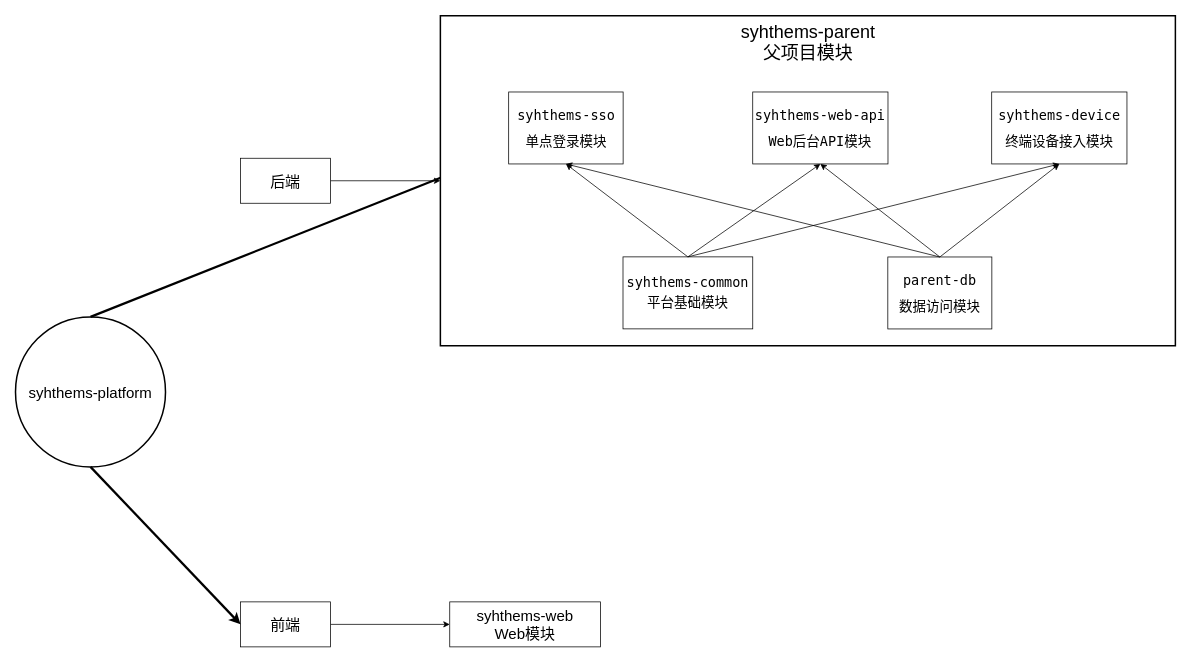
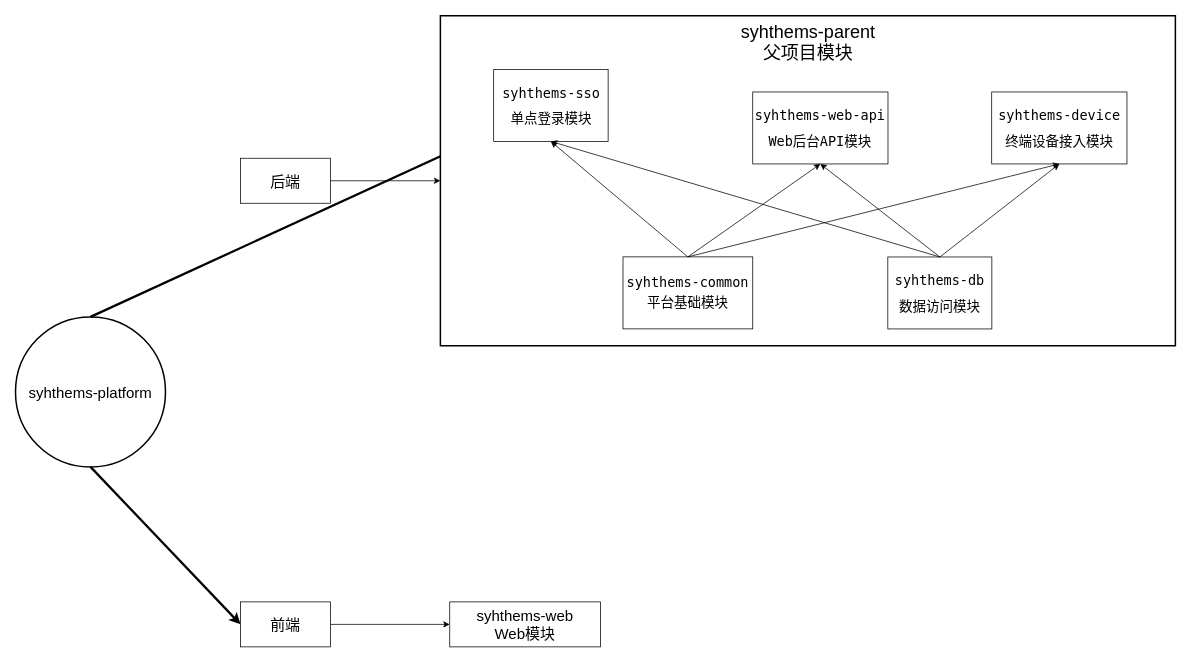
node "syhthems-sso单点登录模块": moved (566, 128) -> (551, 105)
node "parent-db数据访问模块": label "parent-db数据访问模块" -> "syhthems-db数据访问模块"
